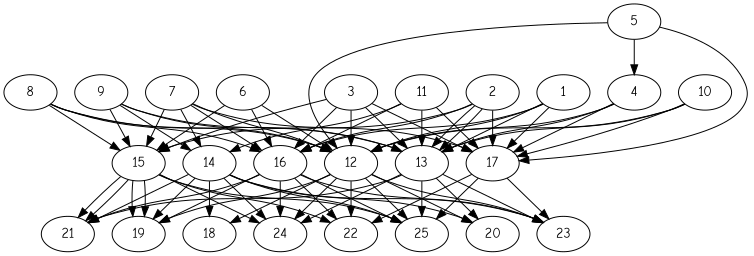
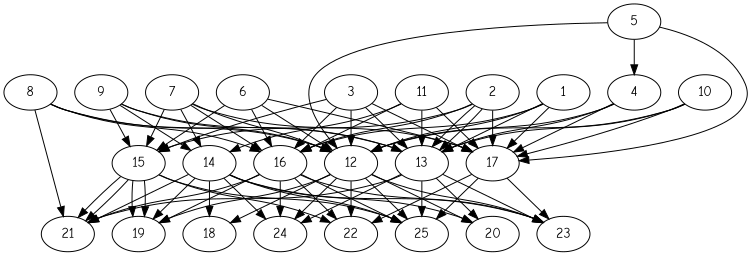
edge "6" -> "17": added
edge "8" -> "15": now "8" -> "21"
edge "15" -> "24": removed
